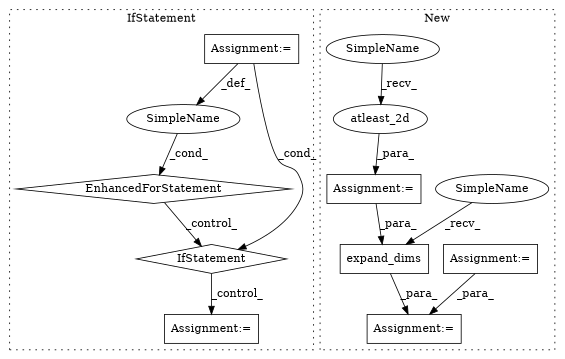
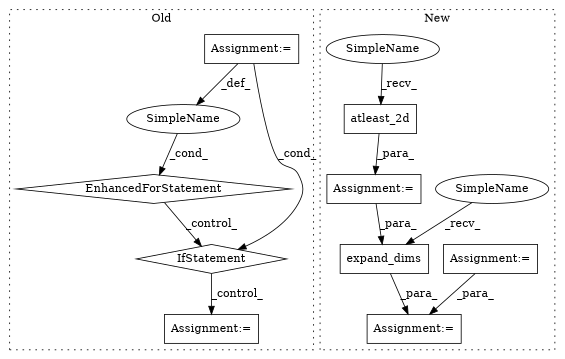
cluster "IfStatement": label "IfStatement" -> "Old"
node "atleast_2d": shape ellipse -> box
